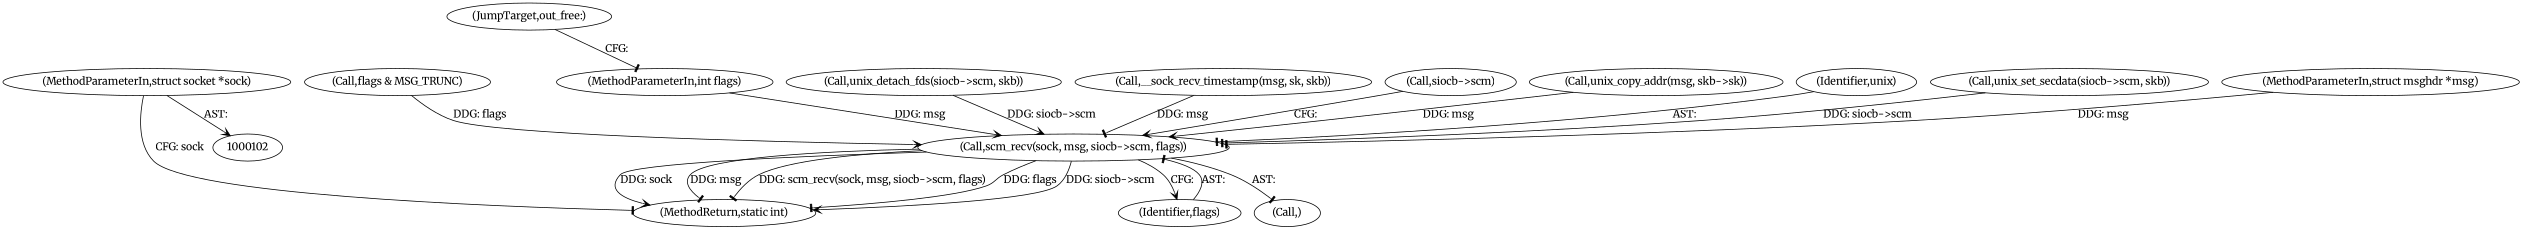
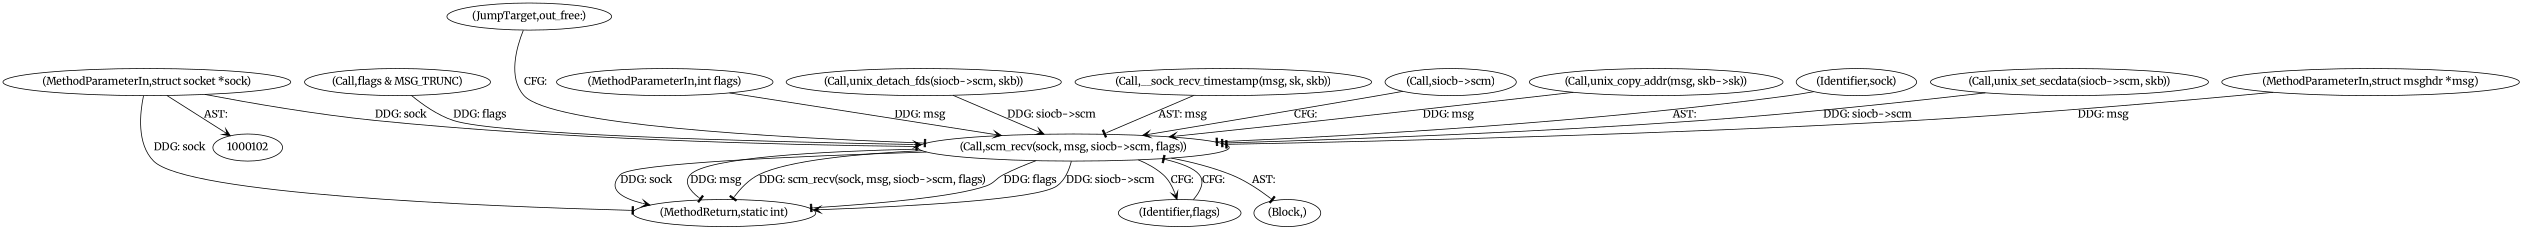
edge "(JumpTarget,out_free:)" -> "(MethodParameterIn,int flags)": now "(JumpTarget,out_free:)" -> "(Call,scm_recv(sock, msg, siocb->scm, flags))"
node "(Identifier,unix)": label "(Identifier,unix)" -> "(Identifier,sock)"
edge "(Call,__sock_recv_timestamp(msg, sk, skb))" -> "(Call,scm_recv(sock, msg, siocb->scm, flags))": label "DDG: msg" -> "AST: msg"
edge "(MethodParameterIn,struct socket *sock)" -> "(Call,scm_recv(sock, msg, siocb->scm, flags))": added, label "DDG: sock"
edge "(MethodParameterIn,struct socket *sock)" -> "(MethodReturn,static int)": label "CFG: sock" -> "DDG: sock"
edge "(Identifier,flags)" -> "(Call,scm_recv(sock, msg, siocb->scm, flags))": label "AST: " -> "CFG: "
node "(Call,)": label "(Call,)" -> "(Block,)"
